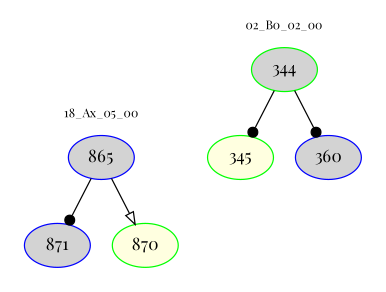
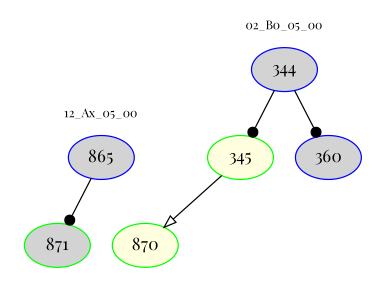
cluster "02_B0_02_00": label "02_B0_02_00" -> "02_B0_05_00"
node "344": color green -> blue
cluster "18_Ax_05_00": label "18_Ax_05_00" -> "12_Ax_05_00"
edge "865" -> "870": now "345" -> "870"
node "871": color blue -> green
